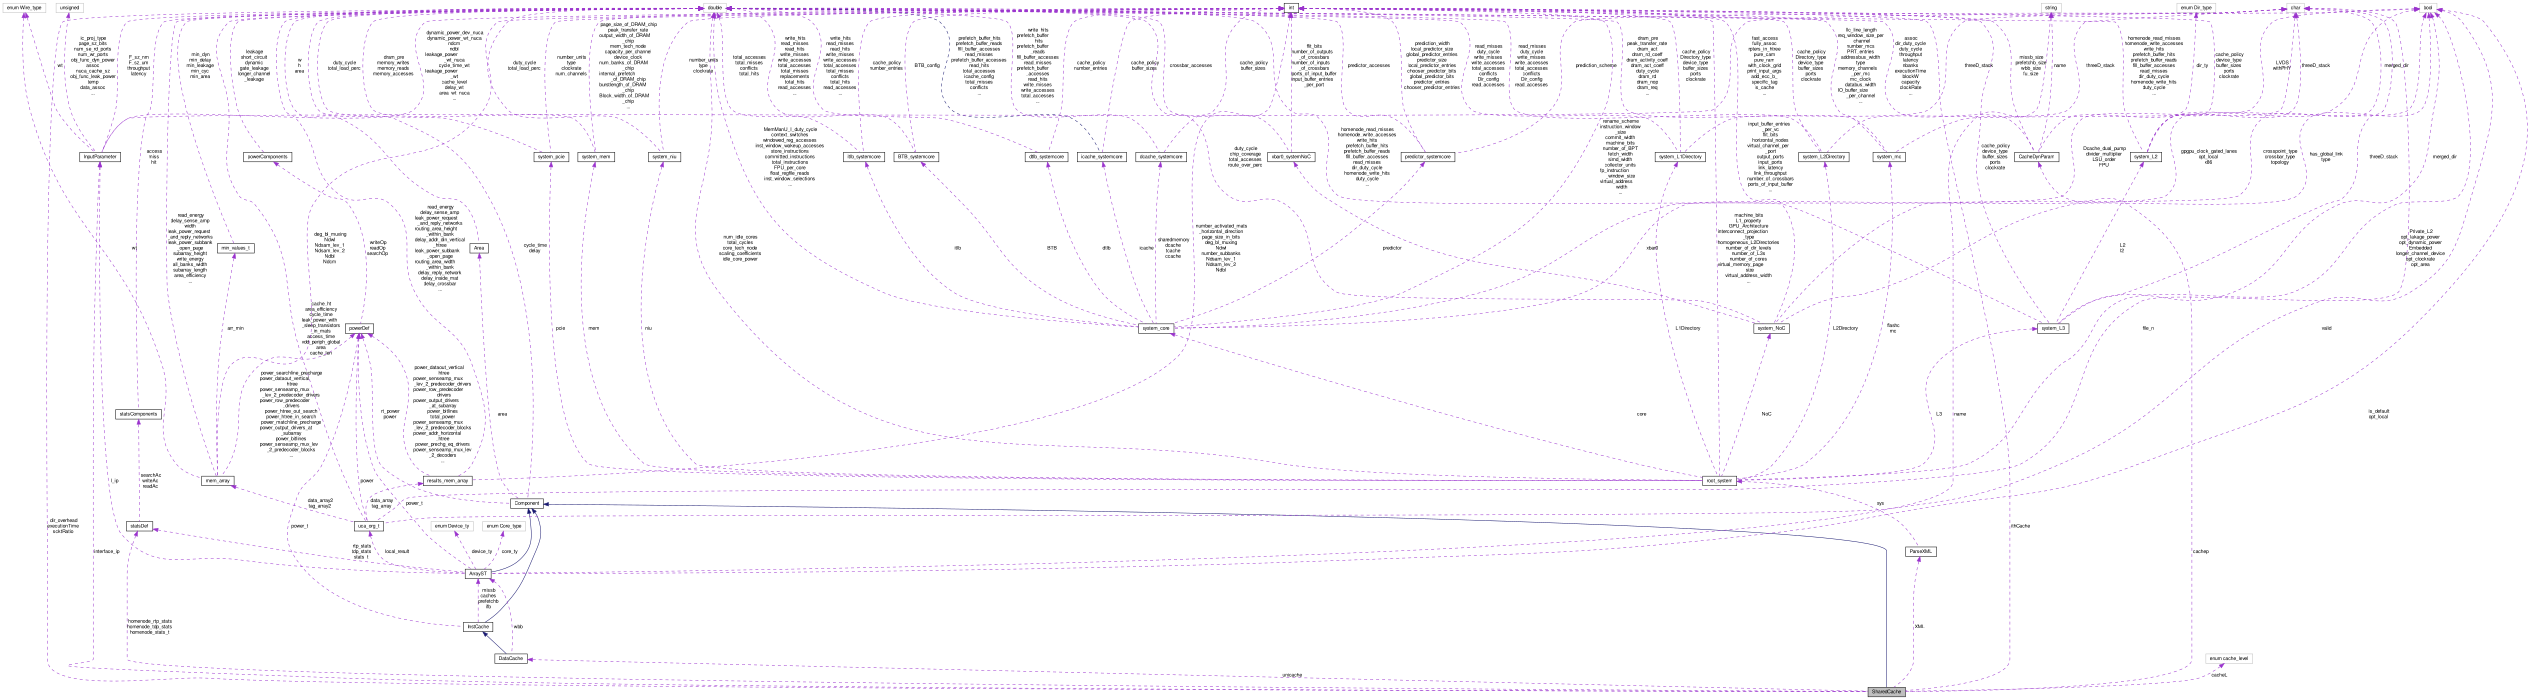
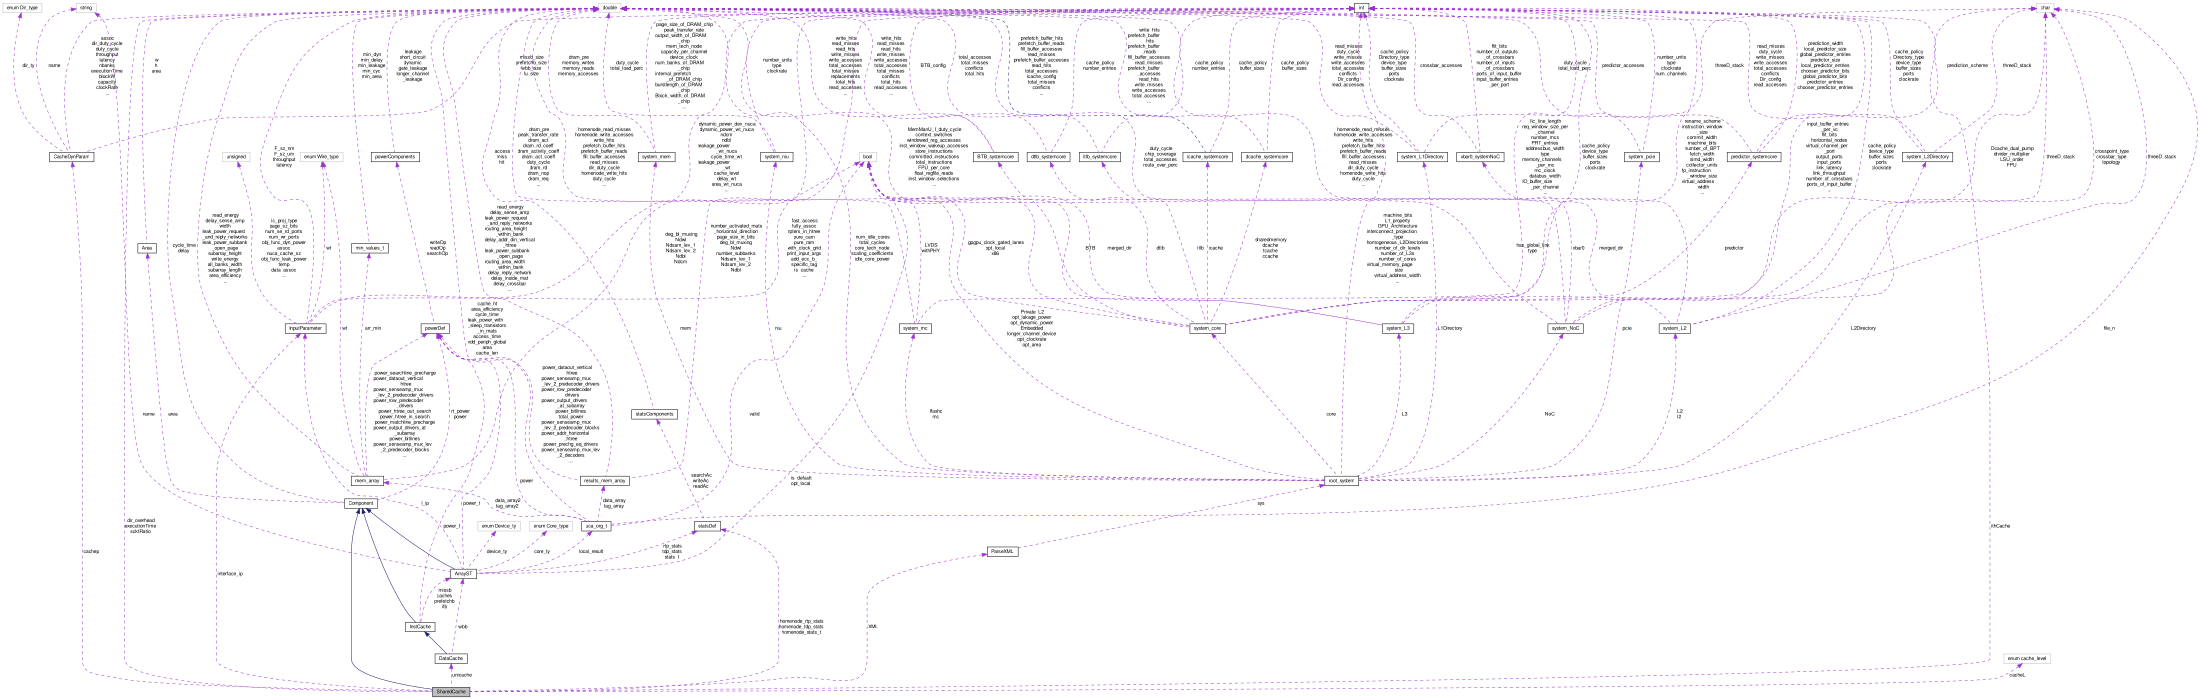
edge "system_L3" -> "system_L2": now "root_system" -> "system_L2"
